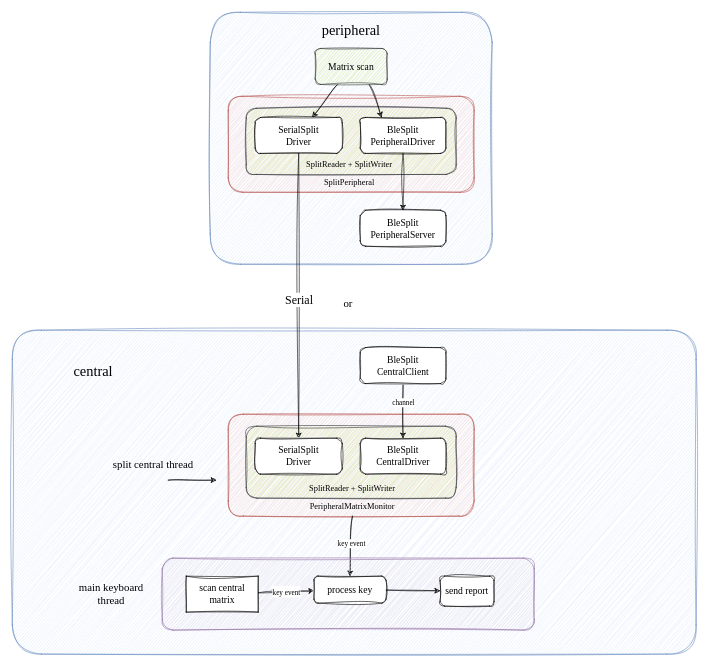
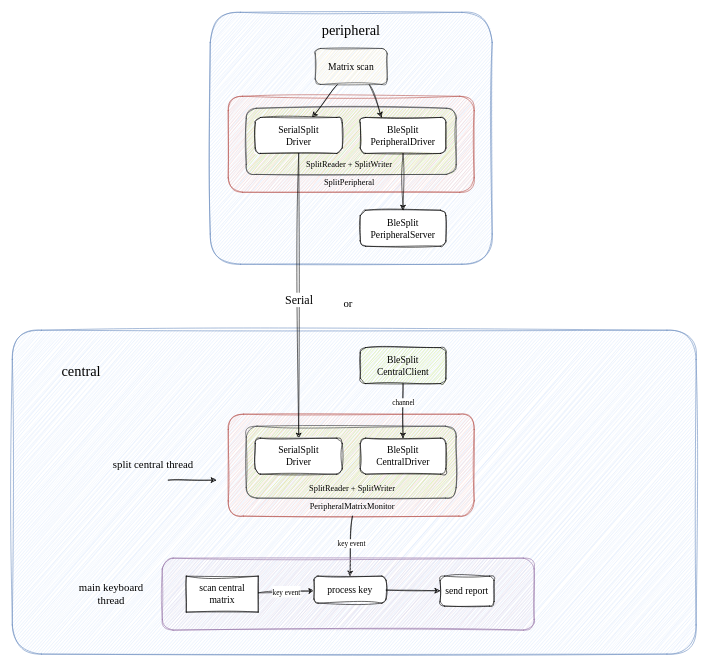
node "Matrix scan": fillcolor #cdeb8b -> #fff2cc
node "BleSplit CentralClient": fillcolor #ffffff -> #cdeb8b
node "central": moved (93, 372) -> (81, 372)
